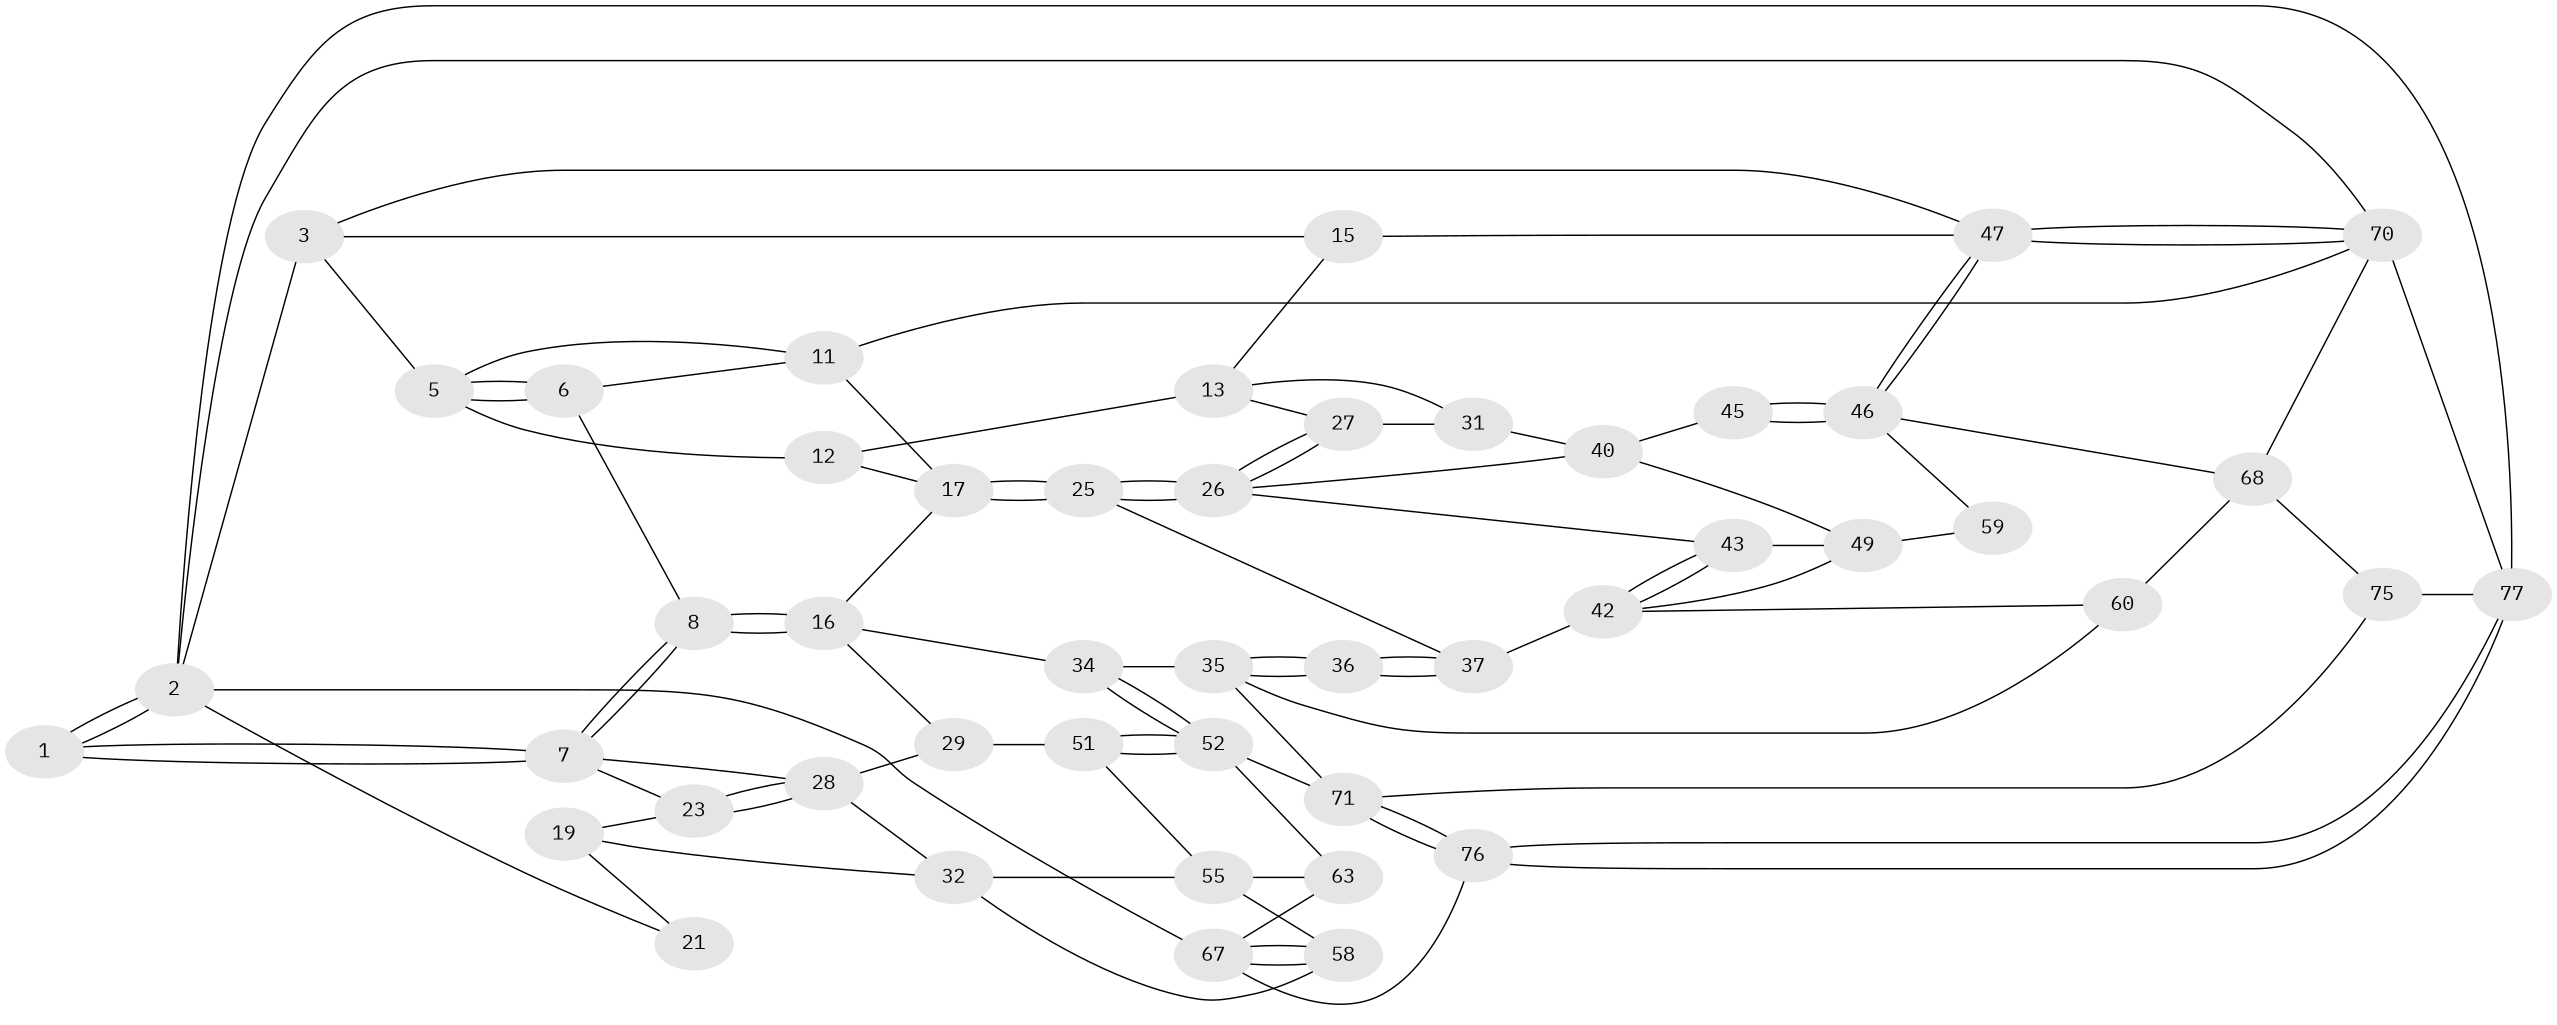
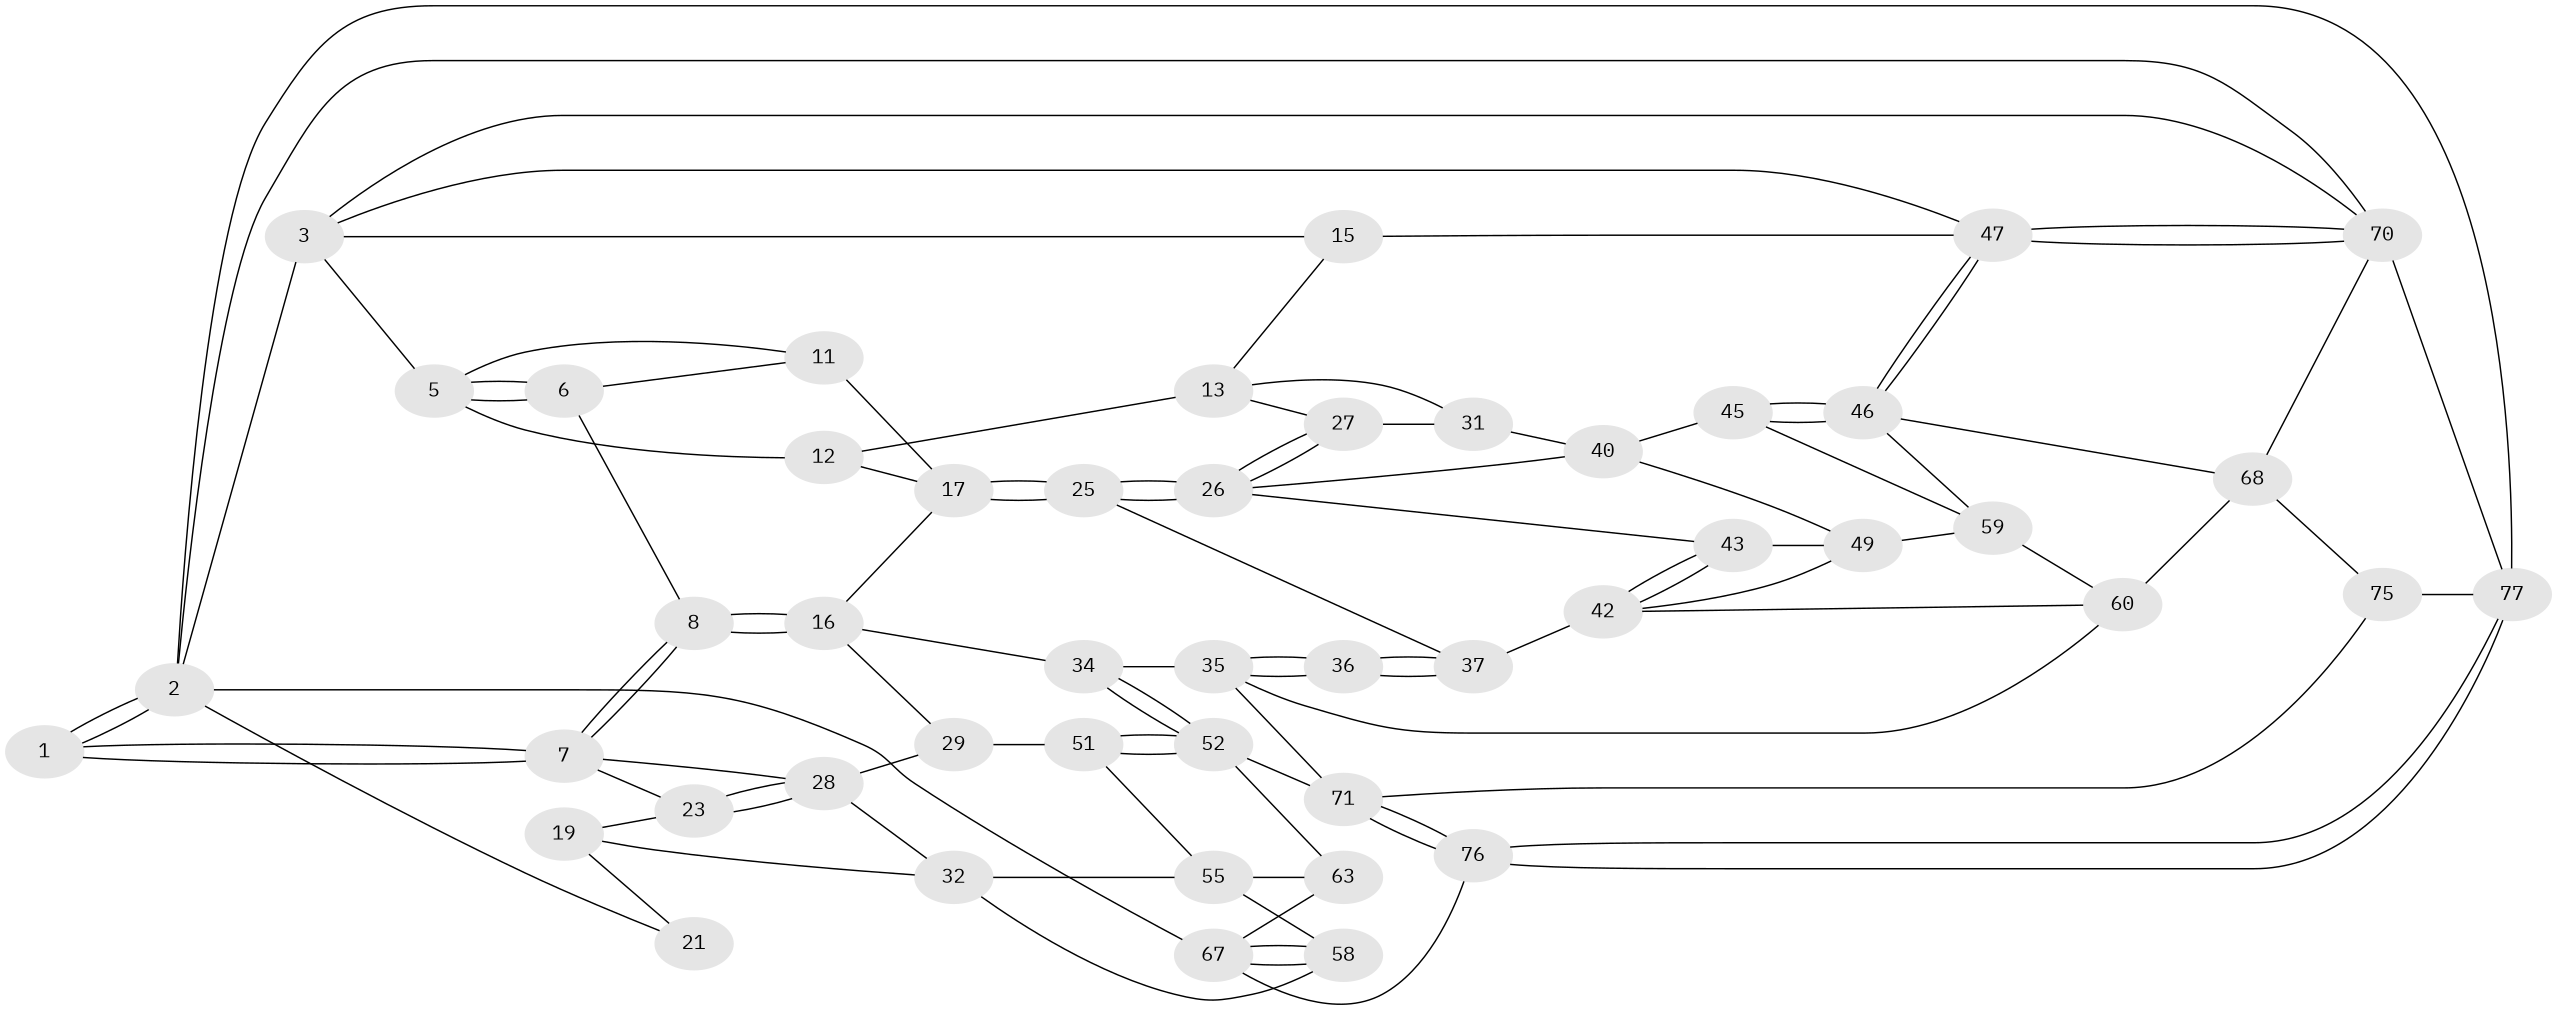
edge "70" -- "11": now "70" -- "3"
edge "45" -- "59": added
edge "59" -- "60": added
